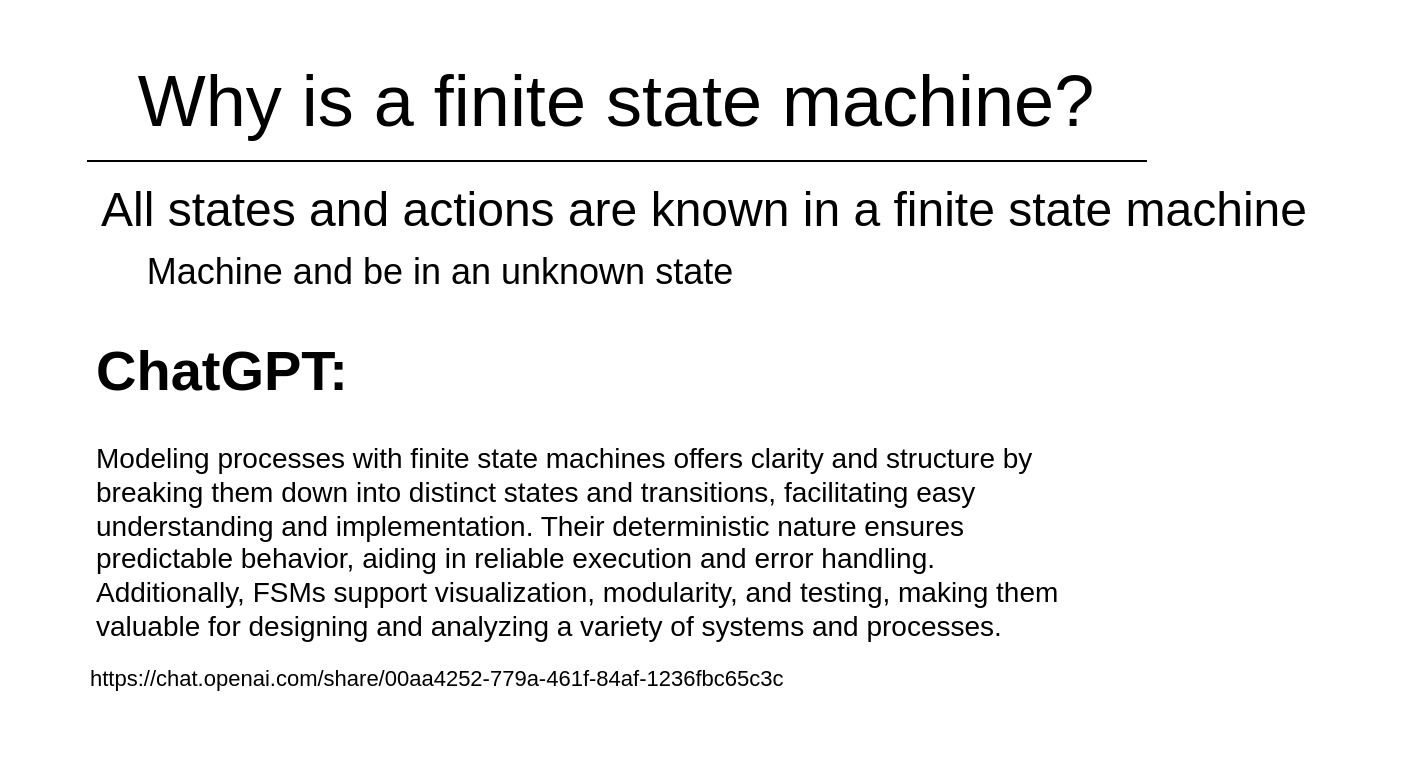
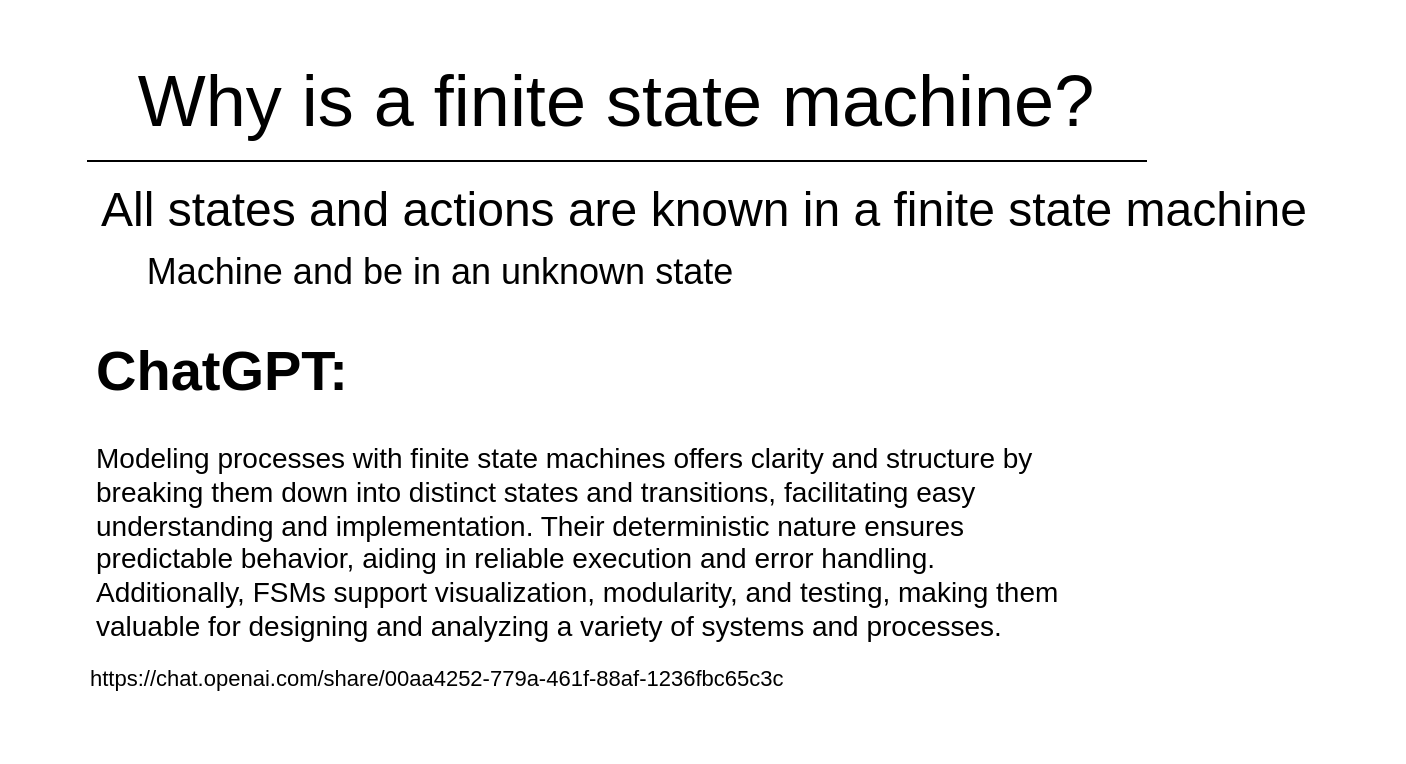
node "https://chat.openai.com/share/00aa4252-779a-461f-84af-1236fbc65c3c": label "https://chat.openai.com/share/00aa4252-779a-461f-84af-1236fbc65c3c" -> "https://chat.openai.com/share/00aa4252-779a-461f-88af-1236fbc65c3c"
